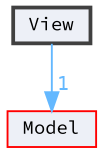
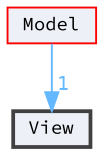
edge "View" -> "Model": reversed
